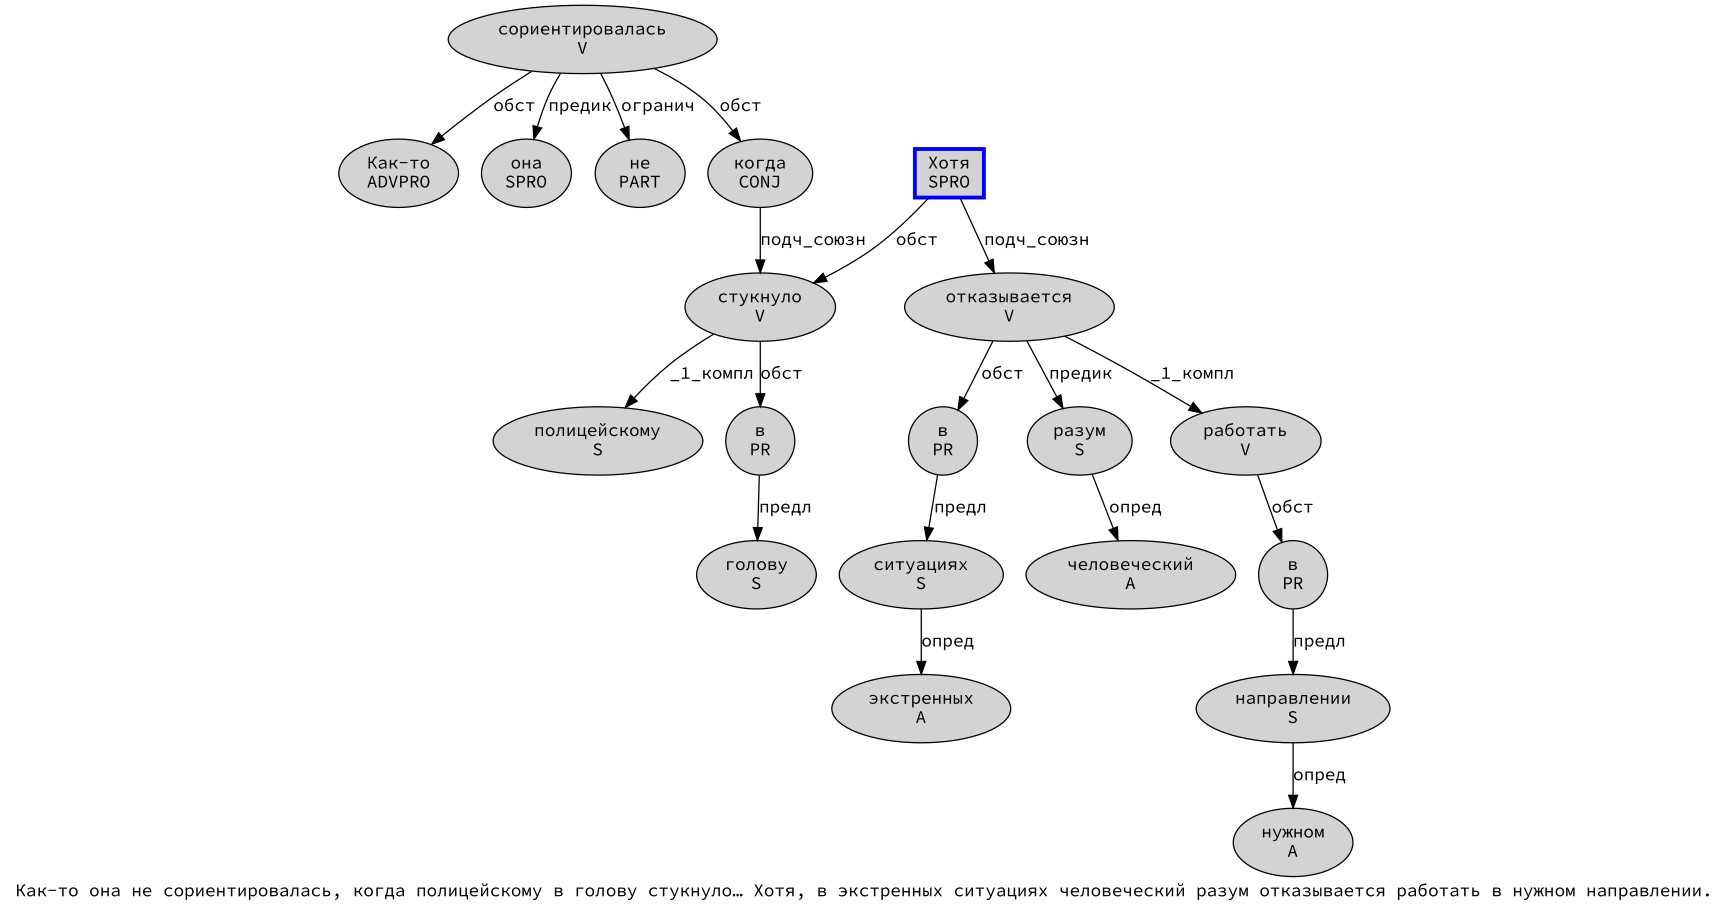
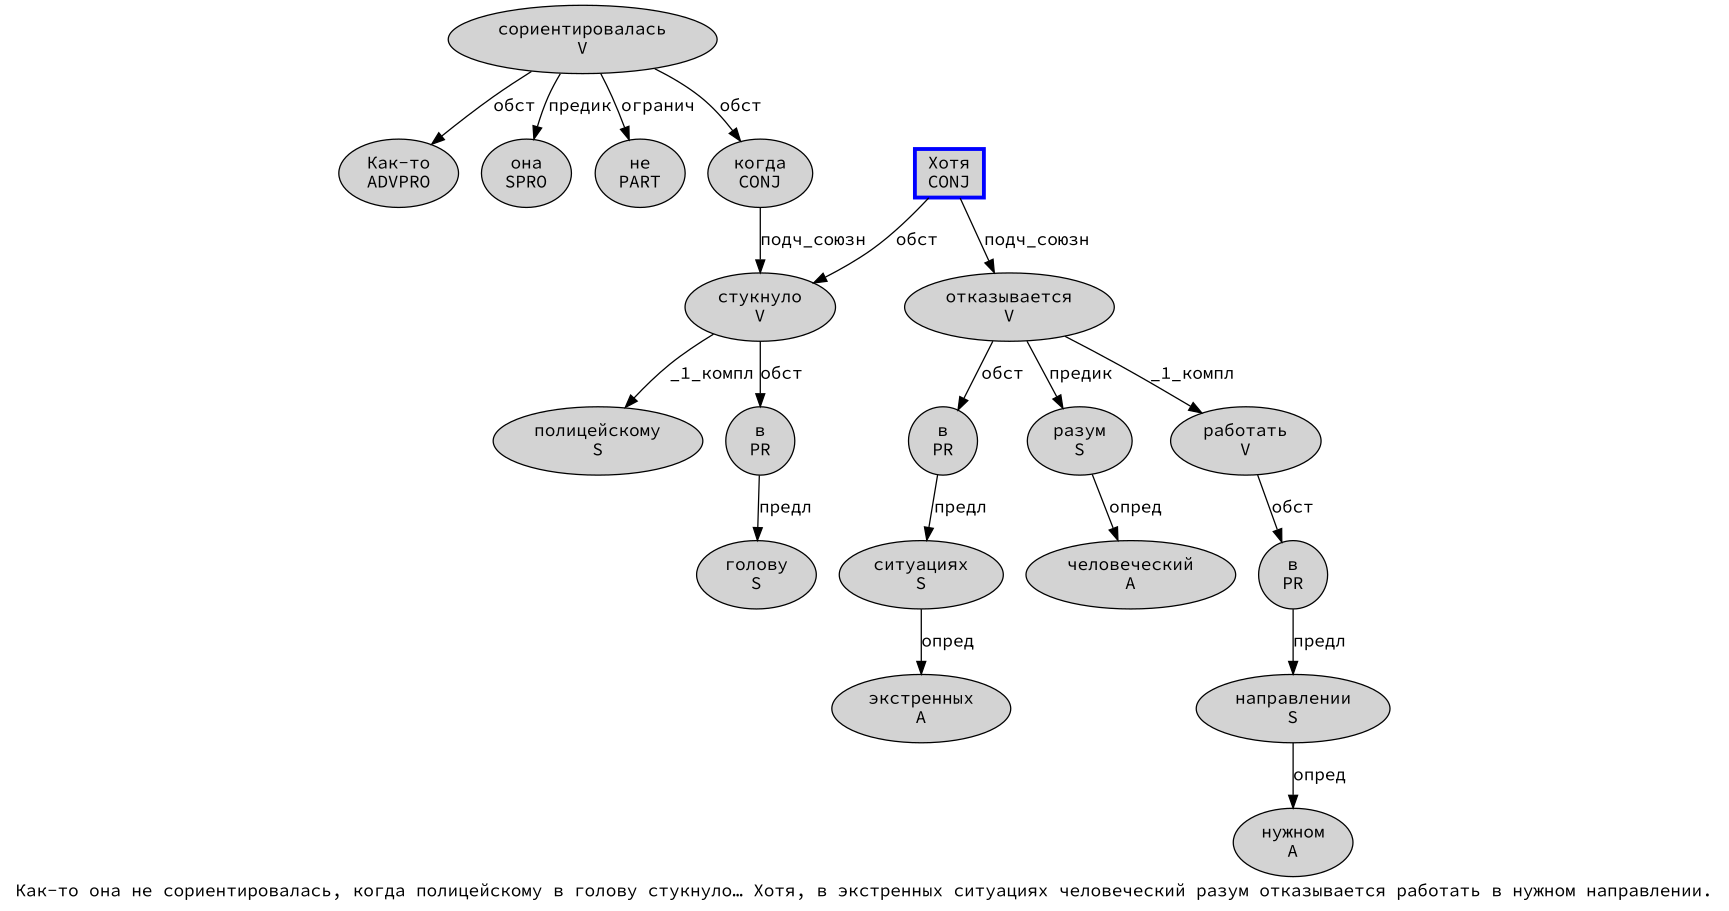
node "Хотя SPRO": label "Хотя SPRO" -> "Хотя CONJ"
